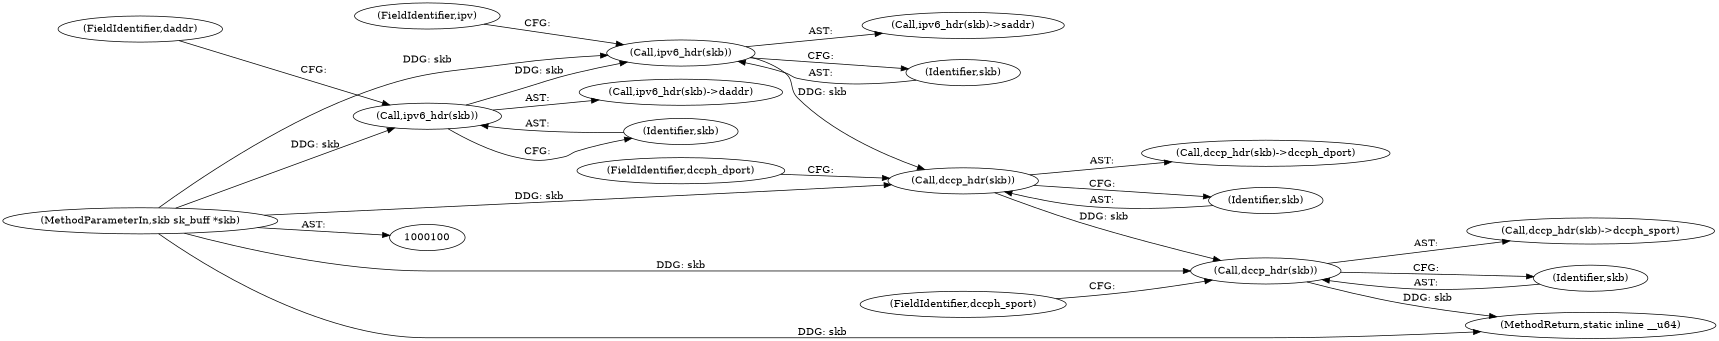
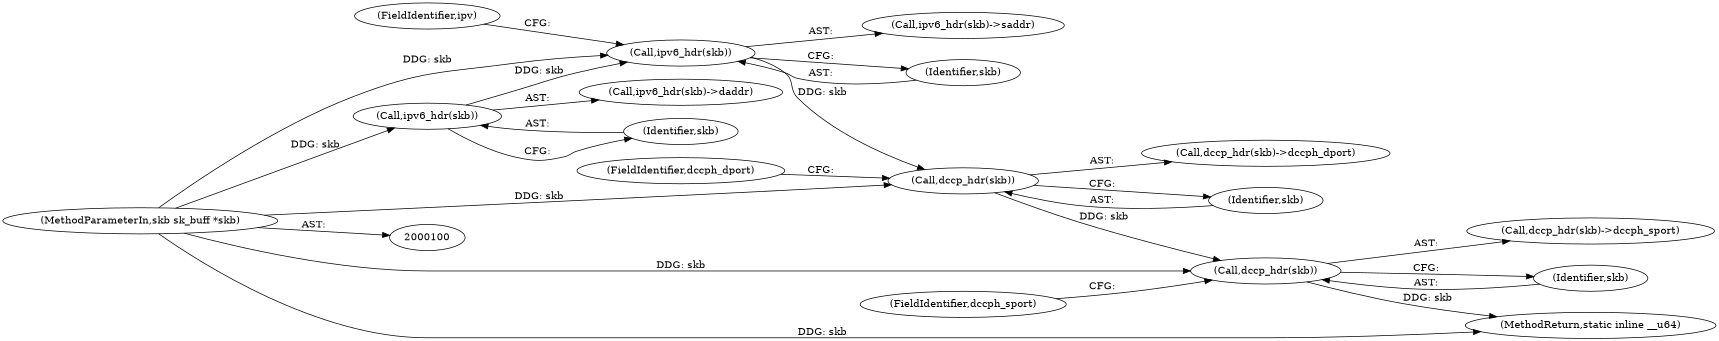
node "(FieldIdentifier,daddr)": removed
node "1000100": label "1000100" -> "2000100"
